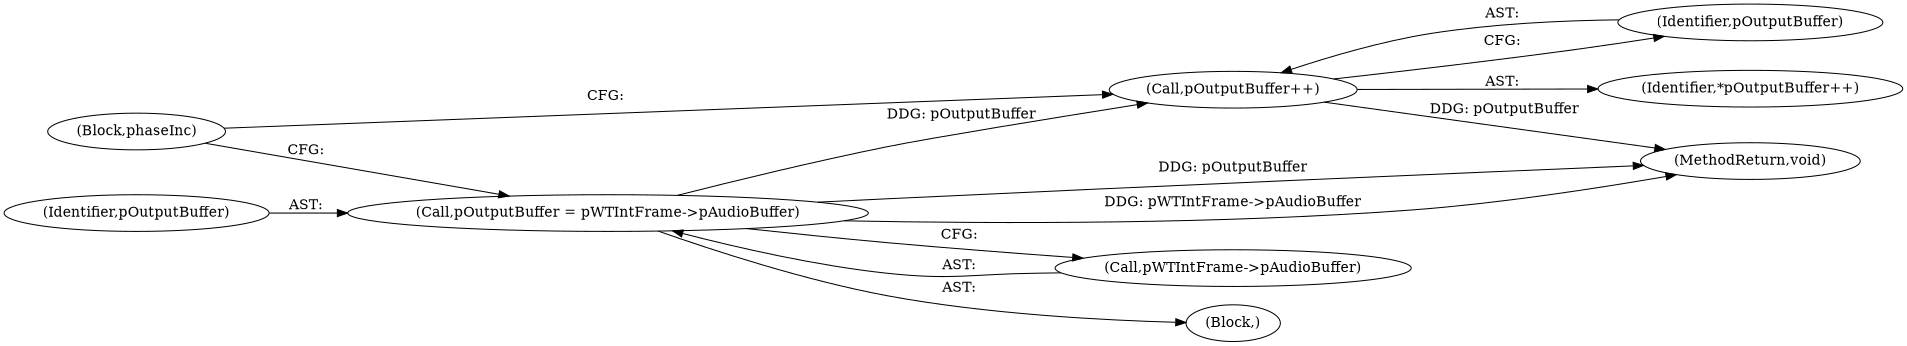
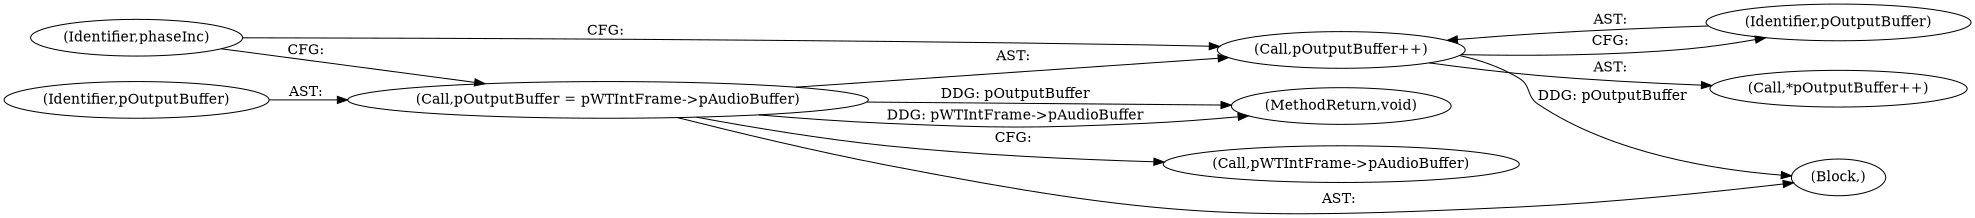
node "(Identifier,*pOutputBuffer++)": label "(Identifier,*pOutputBuffer++)" -> "(Call,*pOutputBuffer++)"
edge "(Call,pOutputBuffer = pWTIntFrame->pAudioBuffer)" -> "(Call,pOutputBuffer++)": label "DDG: pOutputBuffer" -> "AST: "
edge "(Call,pOutputBuffer++)" -> "(MethodReturn,void)": now "(Call,pOutputBuffer++)" -> "(Block,)"
node "(Block,phaseInc)": label "(Block,phaseInc)" -> "(Identifier,phaseInc)"
edge "(Call,pWTIntFrame->pAudioBuffer)" -> "(Call,pOutputBuffer = pWTIntFrame->pAudioBuffer)": removed, label "AST:"
